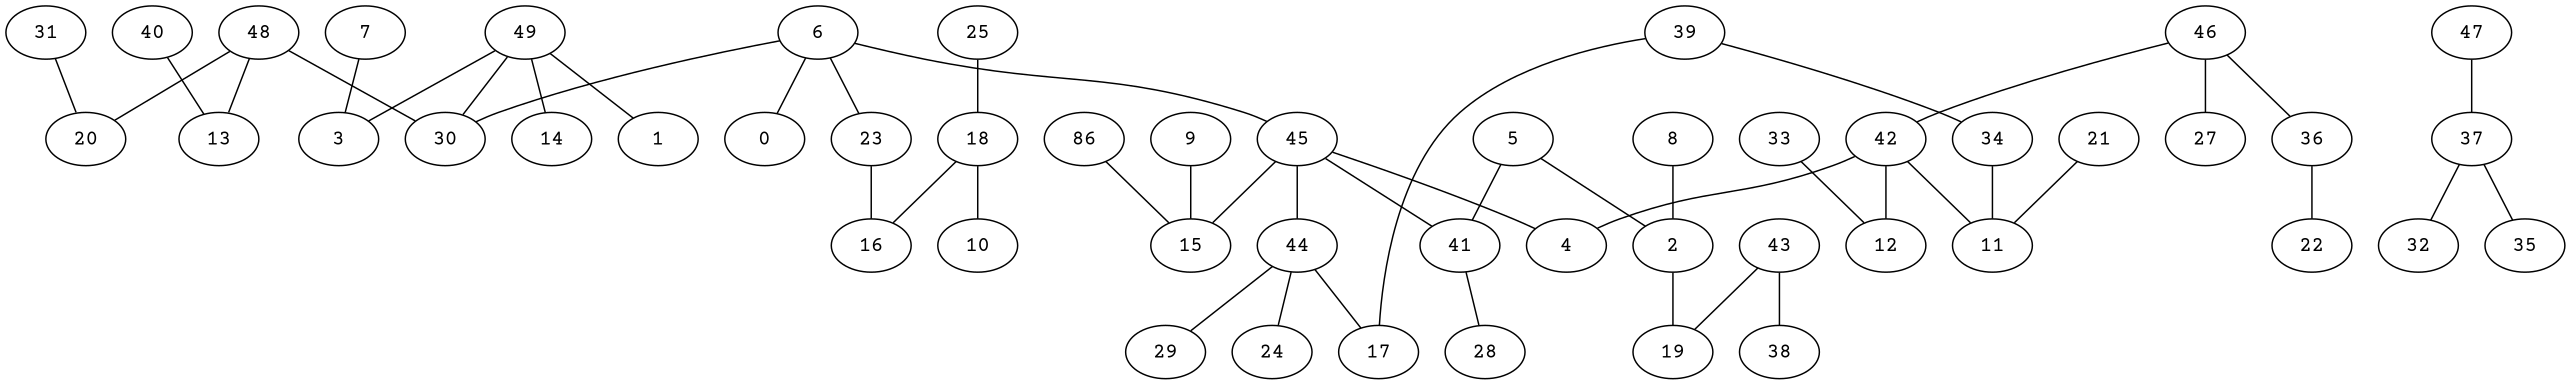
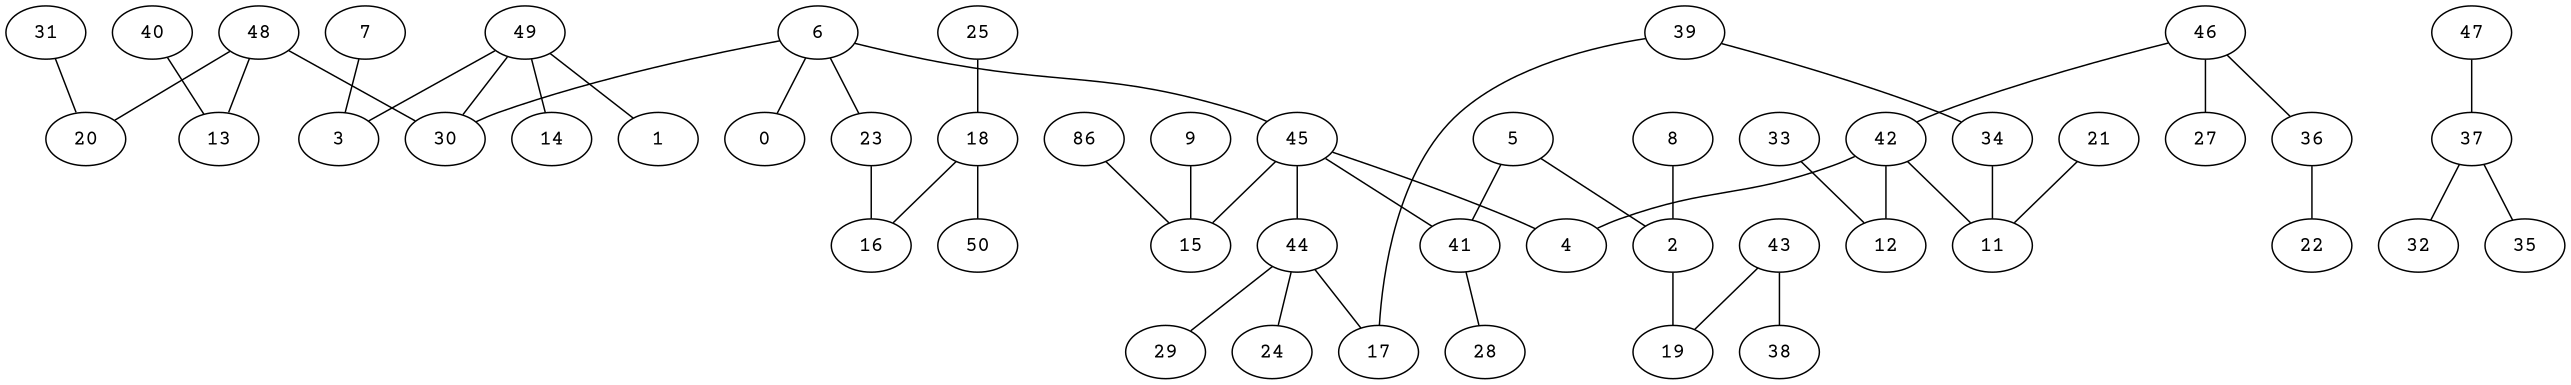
node "10": label "10" -> "50"
